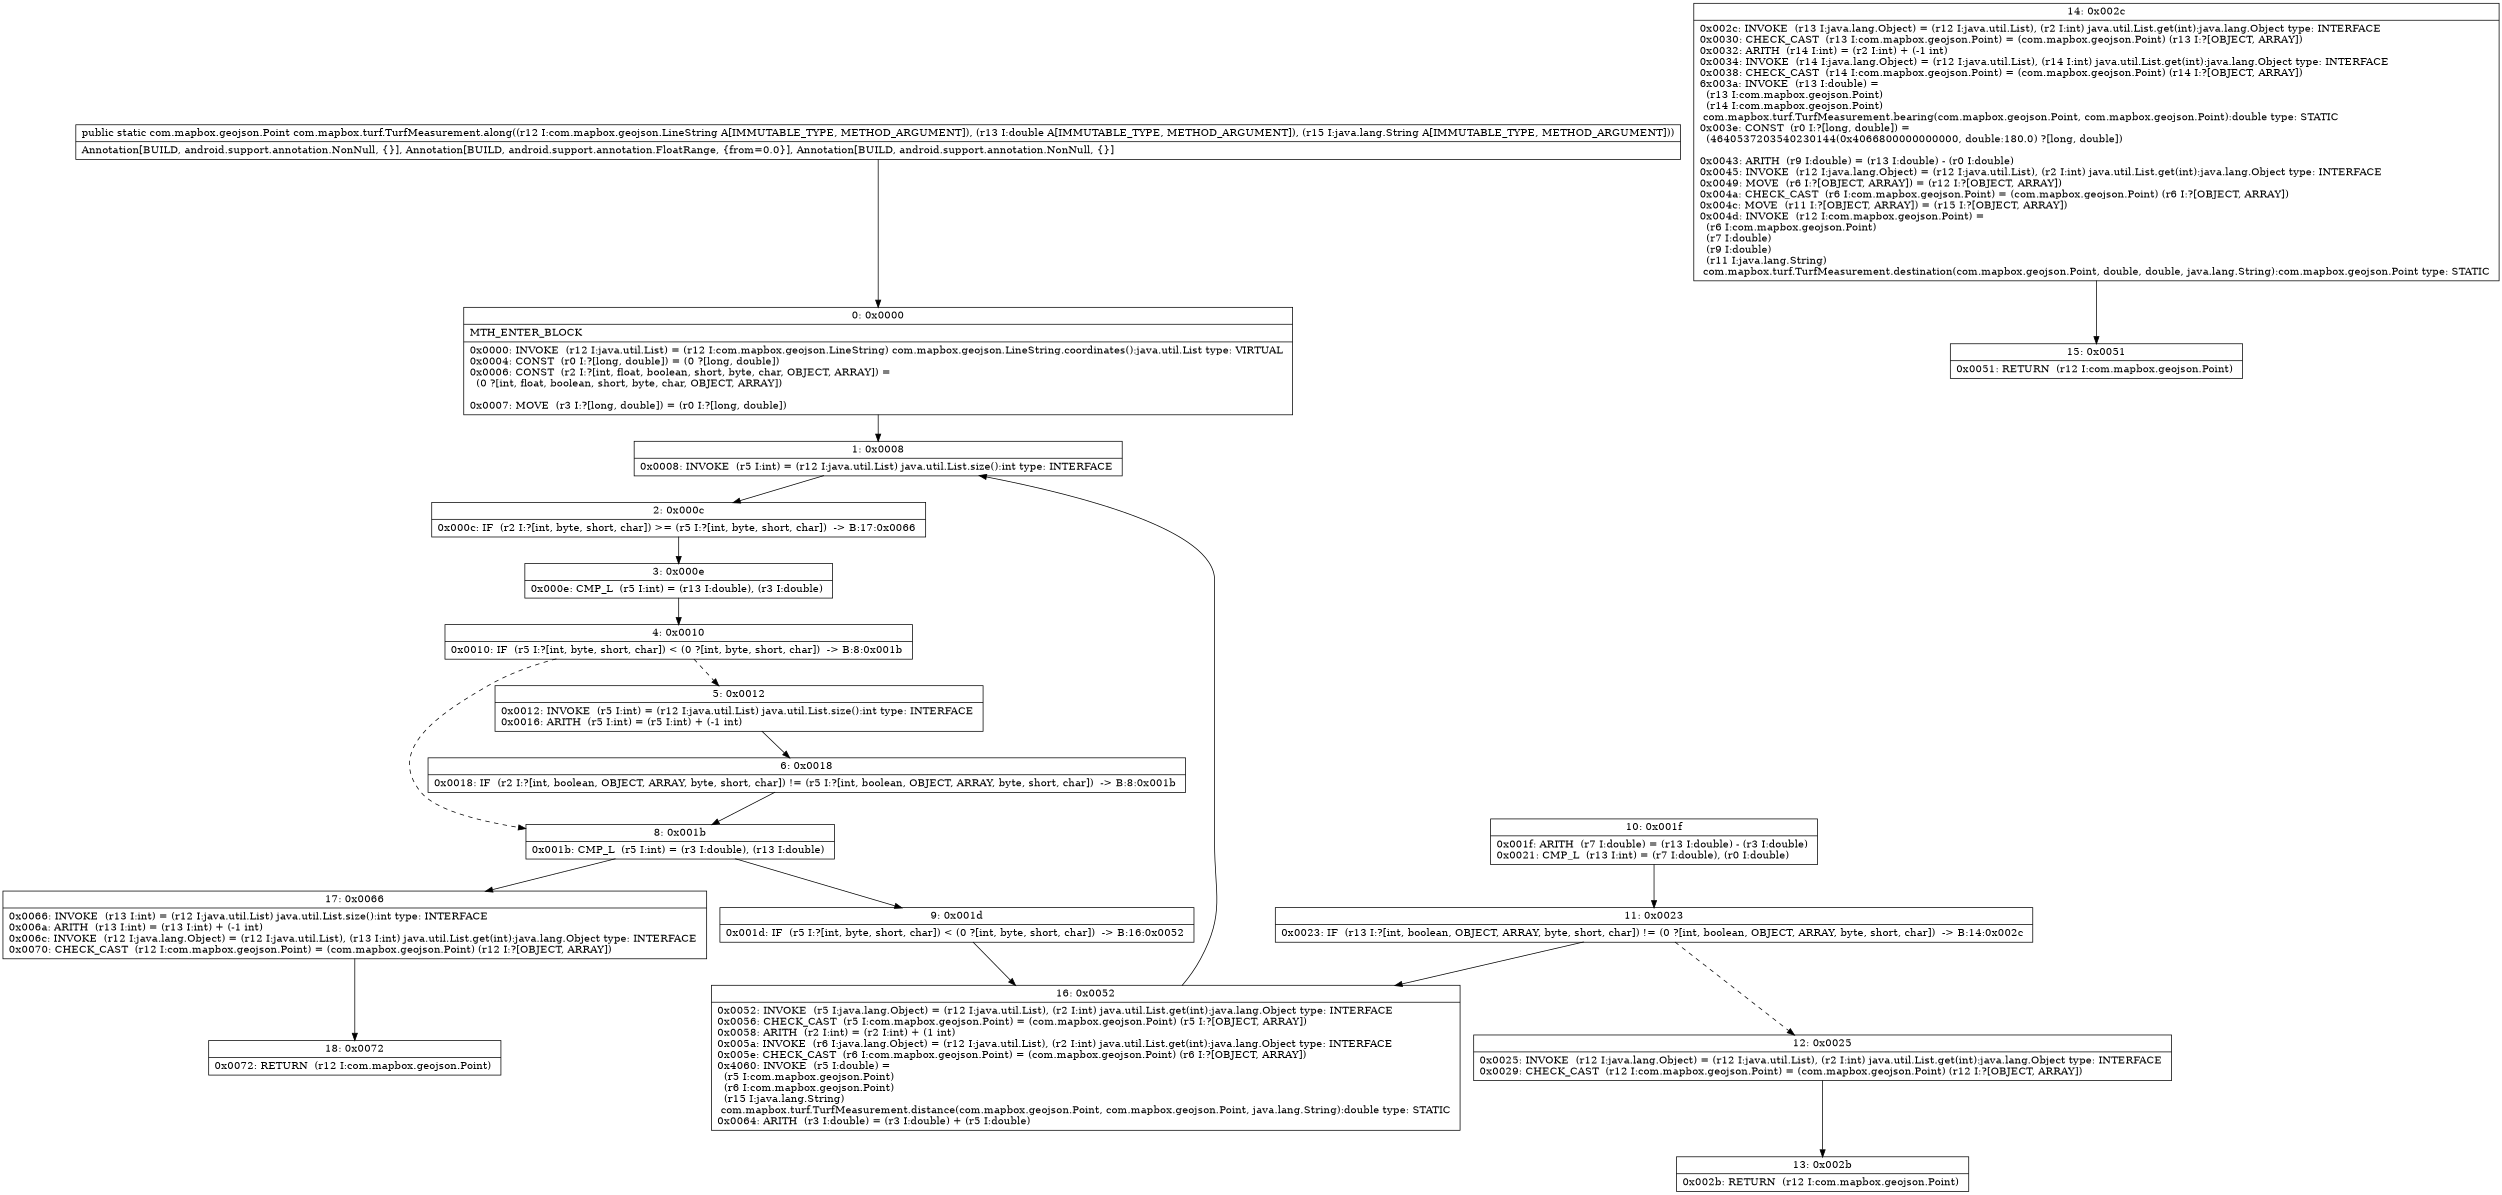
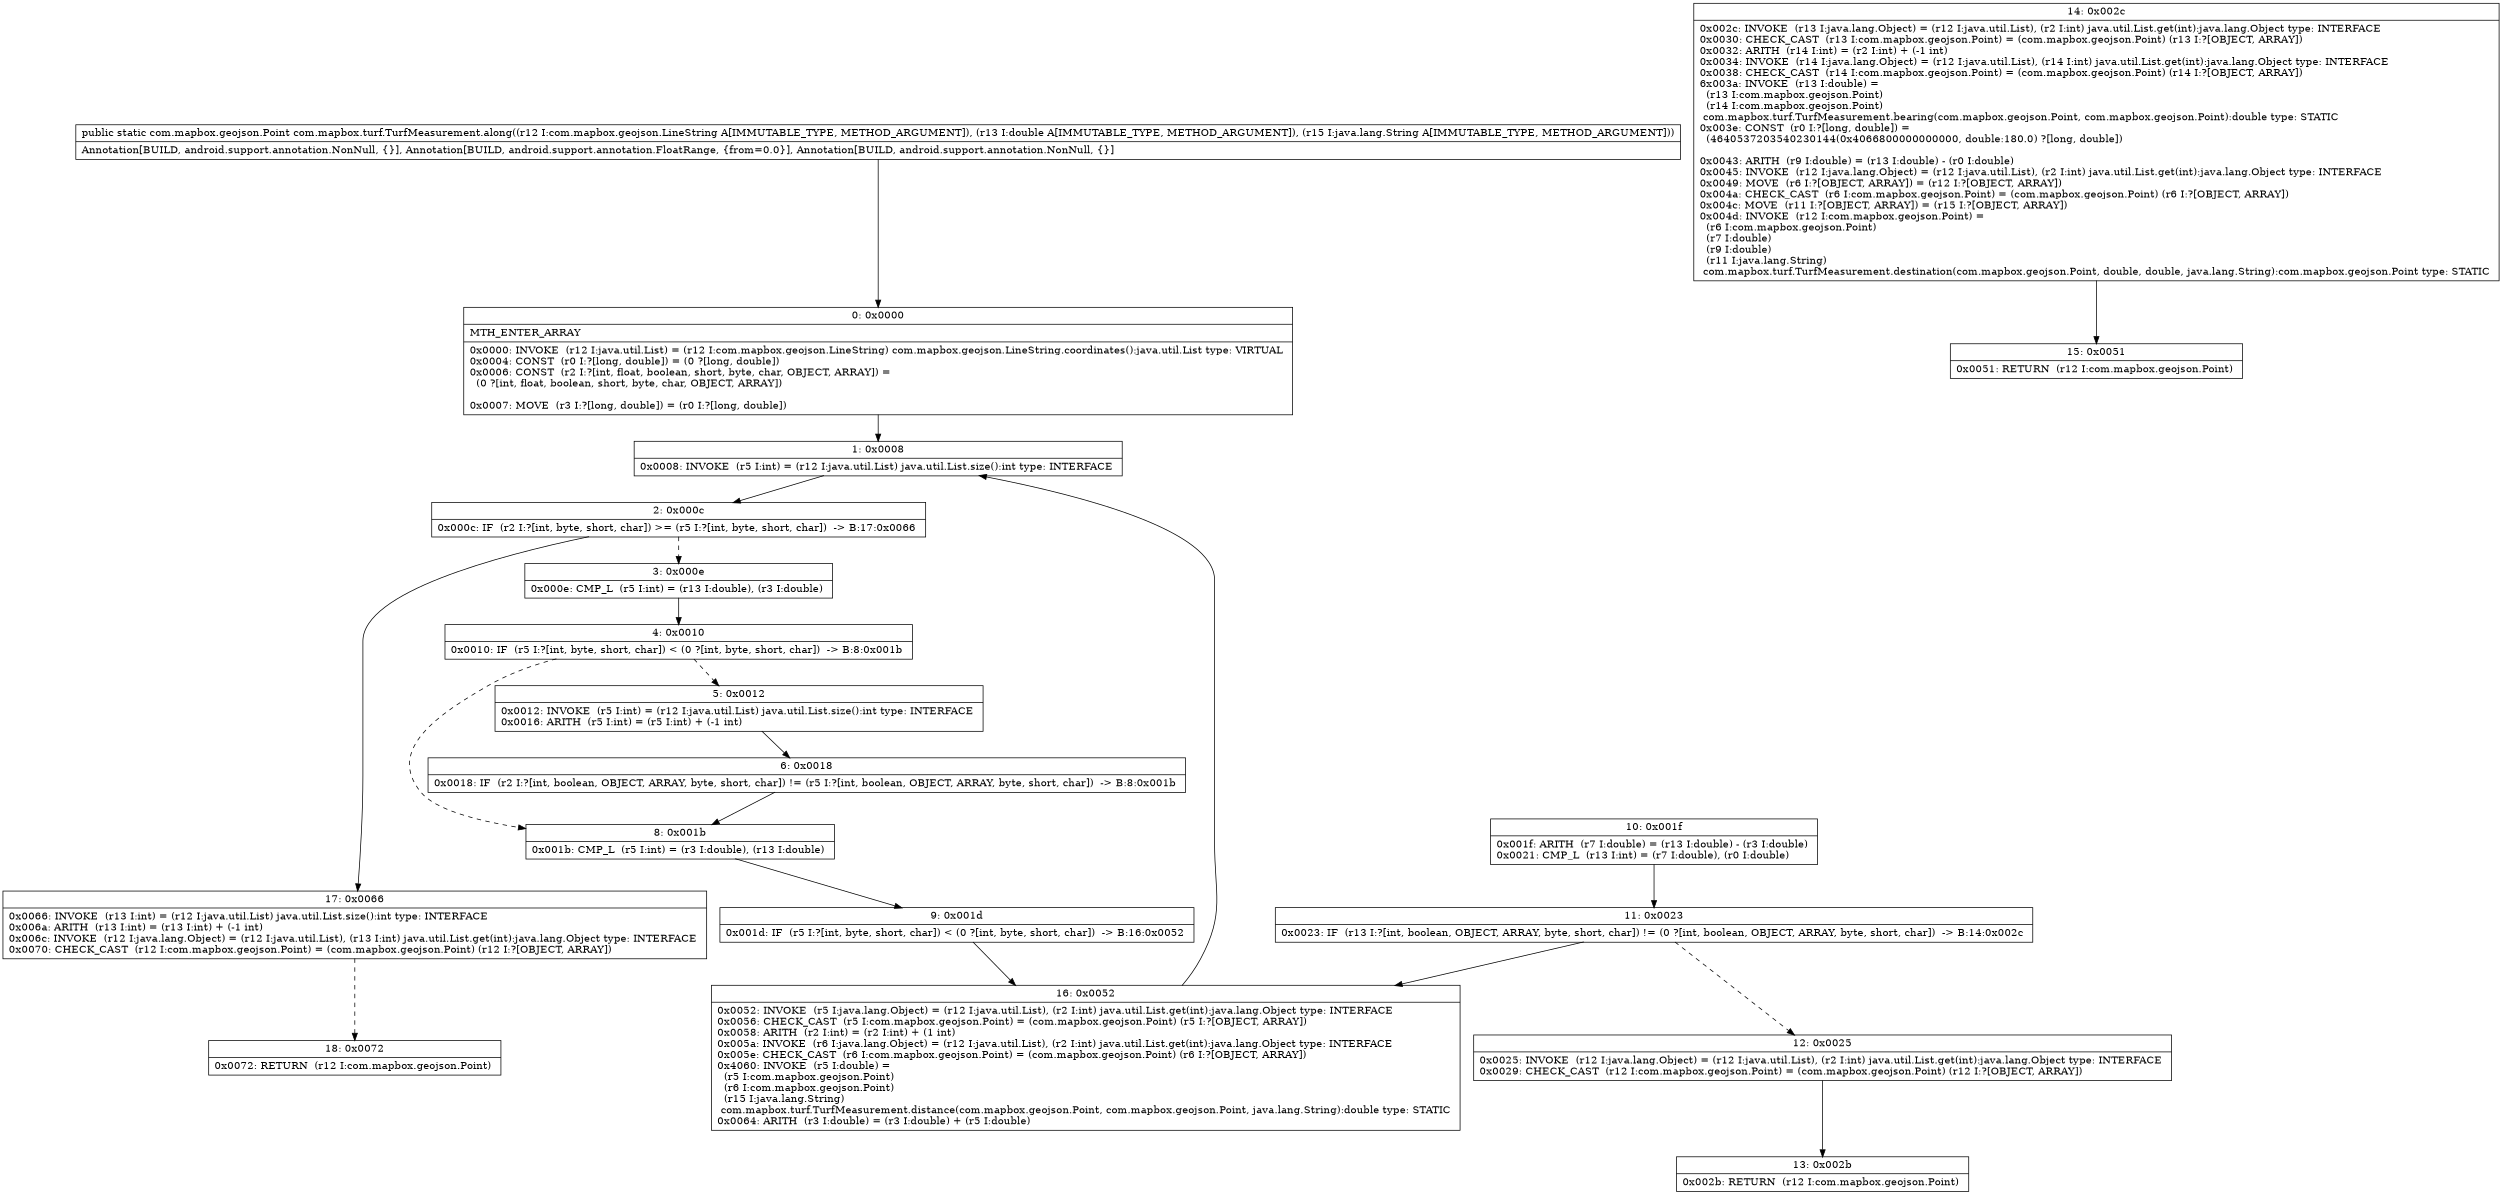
node "0: 0x0000": text "MTH_ENTER_BLOCK" -> "MTH_ENTER_ARRAY"
edge "2: 0x000c" -> "3: 0x000e": style solid -> dashed
edge "8: 0x001b" -> "17: 0x0066": now "2: 0x000c" -> "17: 0x0066"
edge "17: 0x0066" -> "18: 0x0072": style solid -> dashed
